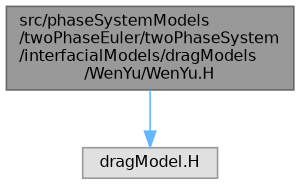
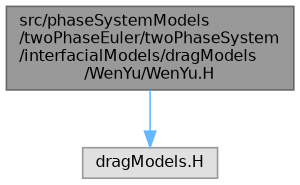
node "dragModel.H": label "dragModel.H" -> "dragModels.H"
